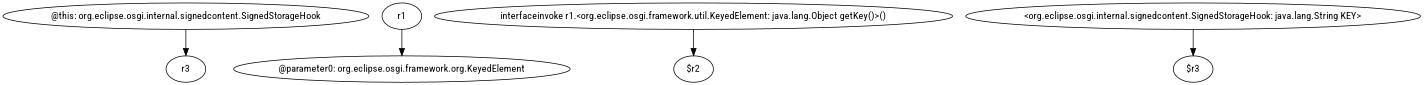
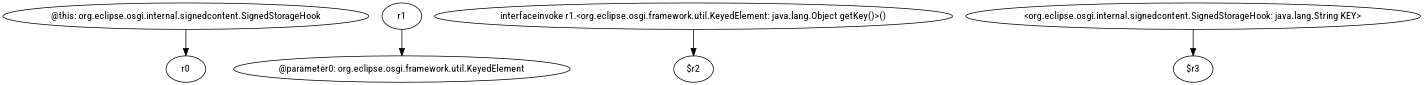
node "r3": label "r3" -> "r0"
node "@parameter0: org.eclipse.osgi.framework.org.KeyedElement": label "@parameter0: org.eclipse.osgi.framework.org.KeyedElement" -> "@parameter0: org.eclipse.osgi.framework.util.KeyedElement"
